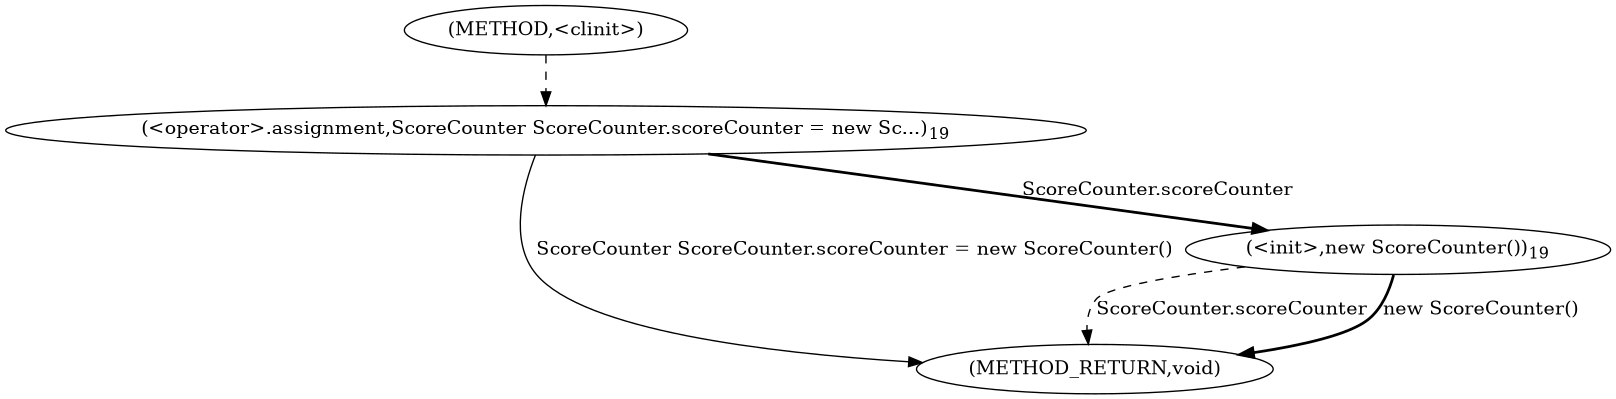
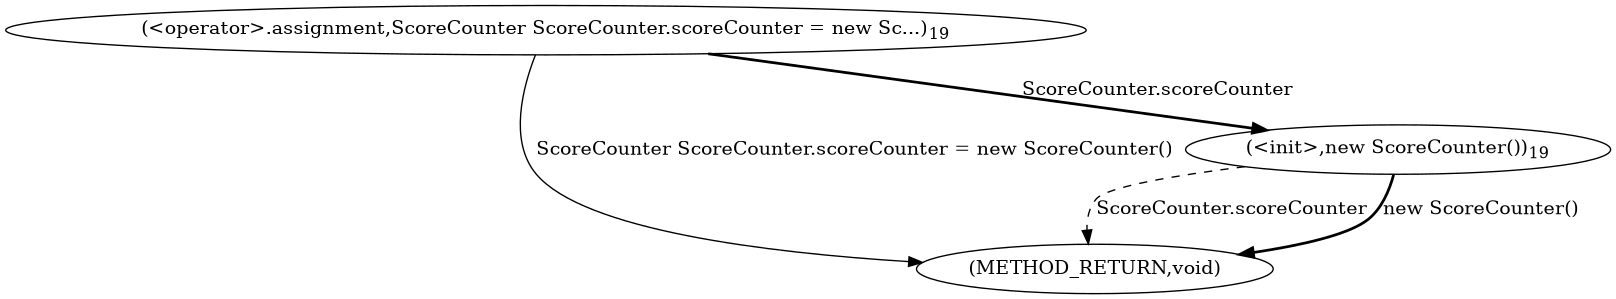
node "(METHOD,<clinit>)": removed
